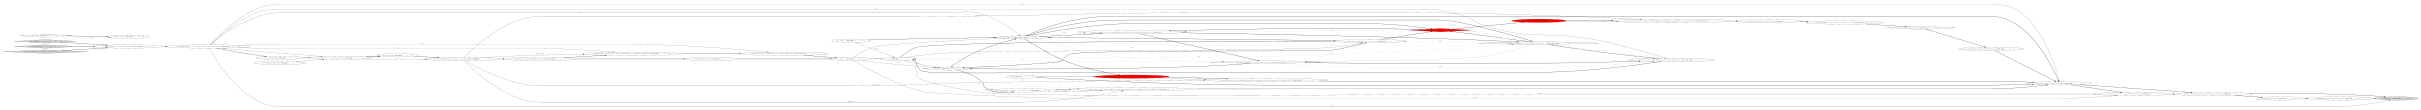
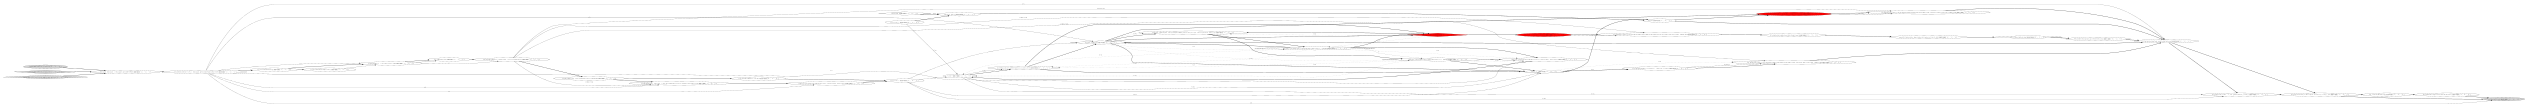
edge "rewriter.abort()@@@30@@@['1', '0', '1']" -> "throw t@@@31@@@['1', '0', '1']": added
edge "int files = 1@@@12@@@['0', '1', '0']" -> "scanner.hasNext()@@@15@@@['1', '1', '1']": now "int files = 1@@@12@@@['0', '1', '0']" -> "rewriter.abort()@@@30@@@['1', '0', '1']"
node "testNumberOfFiles_truncate['0', '1', '0']": shape diamond -> ellipse
edge "files == 3@@@22@@@['0', '0', '1']" -> "scanner.hasNext()@@@15@@@['1', '1', '1']": now "files == 3@@@22@@@['0', '0', '1']" -> "throw t@@@31@@@['1', '0', '1']"
edge "scanner.hasNext()@@@15@@@['1', '1', '1']" -> "files == 3@@@22@@@['0', '0', '1']": style dotted -> bold
edge "cfs.truncateBlocking()@@@5@@@['1', '1', '1']" -> "cfs.disableAutoCompaction()@@@6@@@['1', '1', '0']": added
